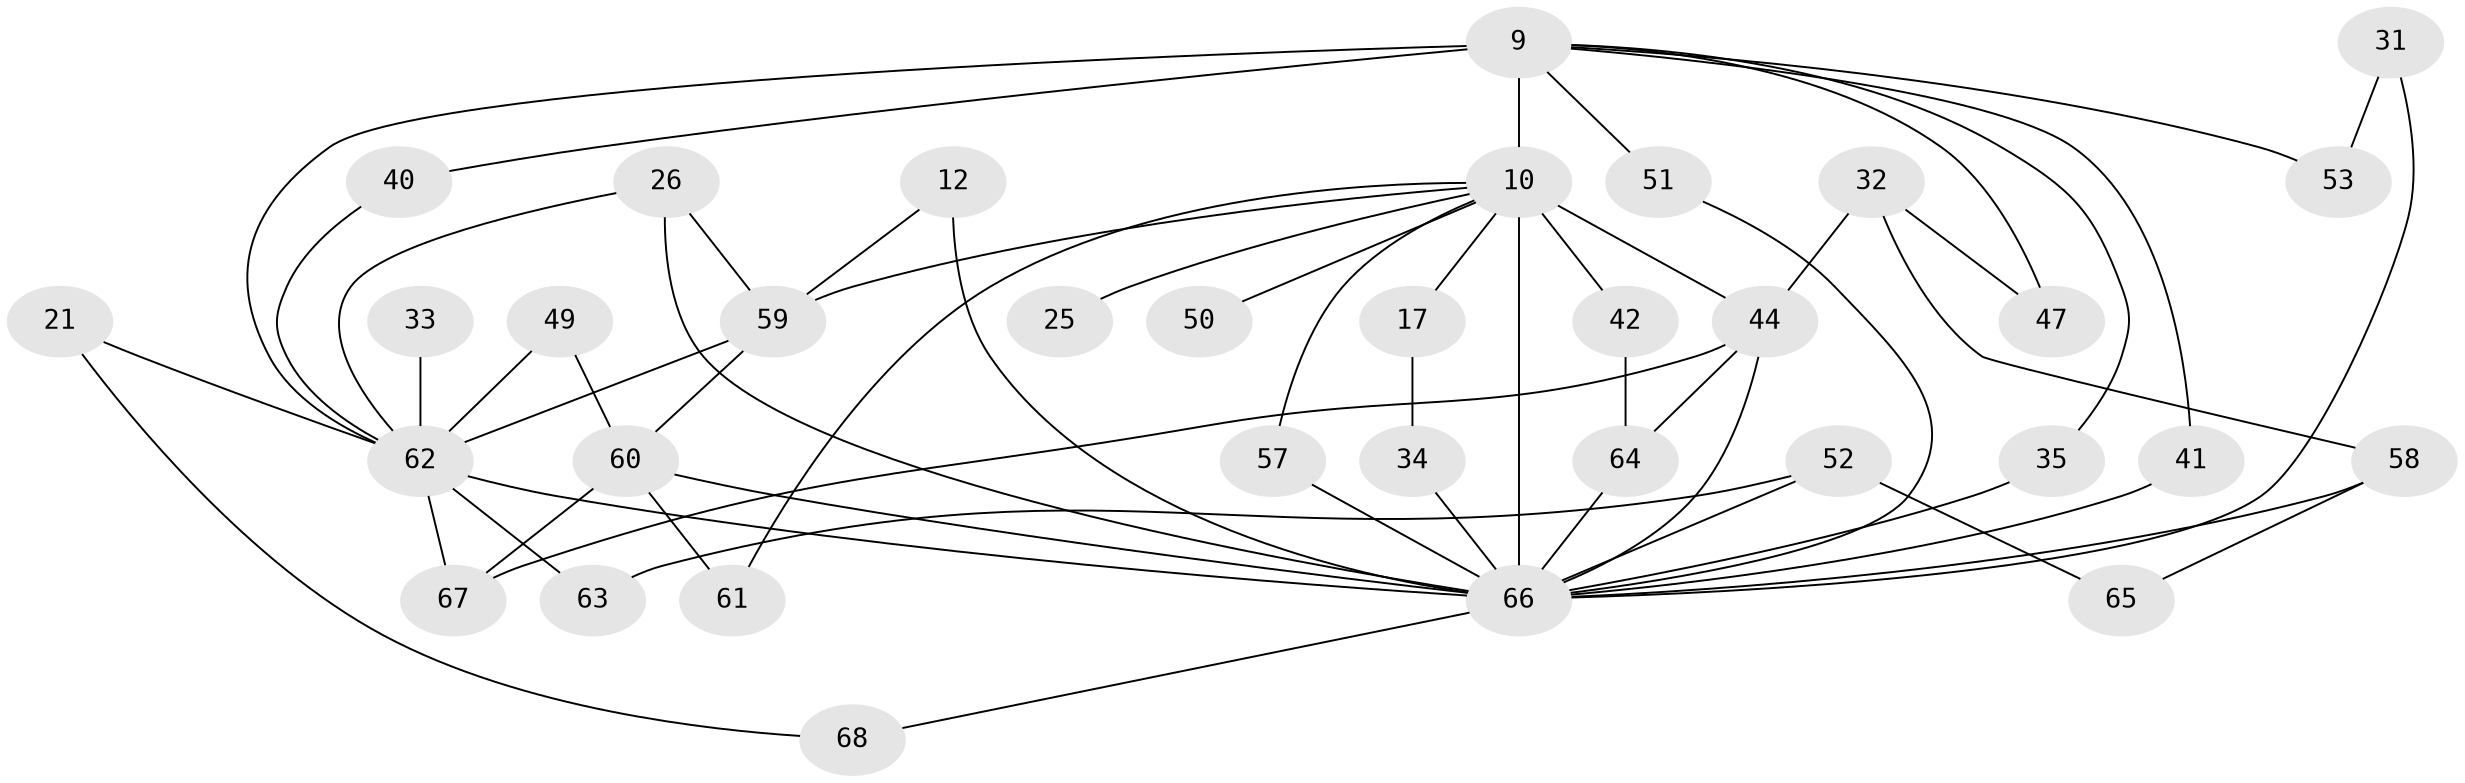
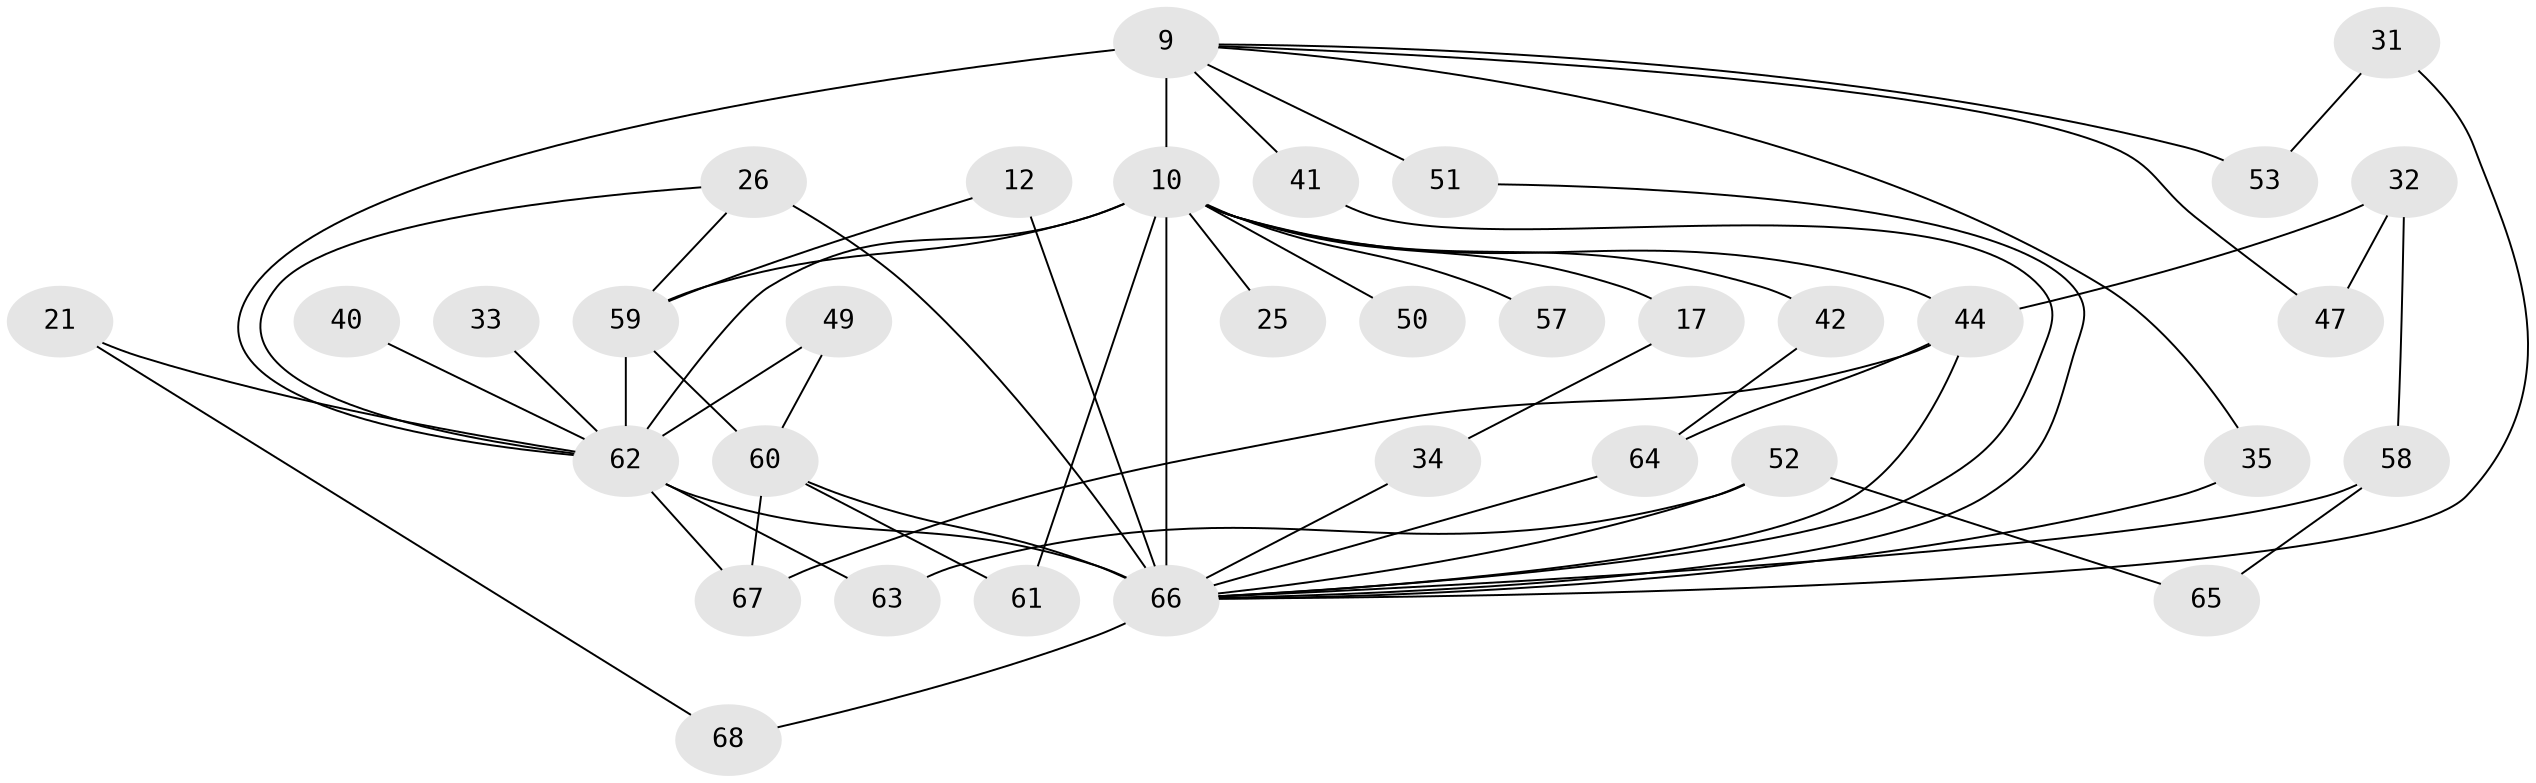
edge "9" -- "40": removed
edge "10" -- "62": added
edge "57" -- "66": removed
